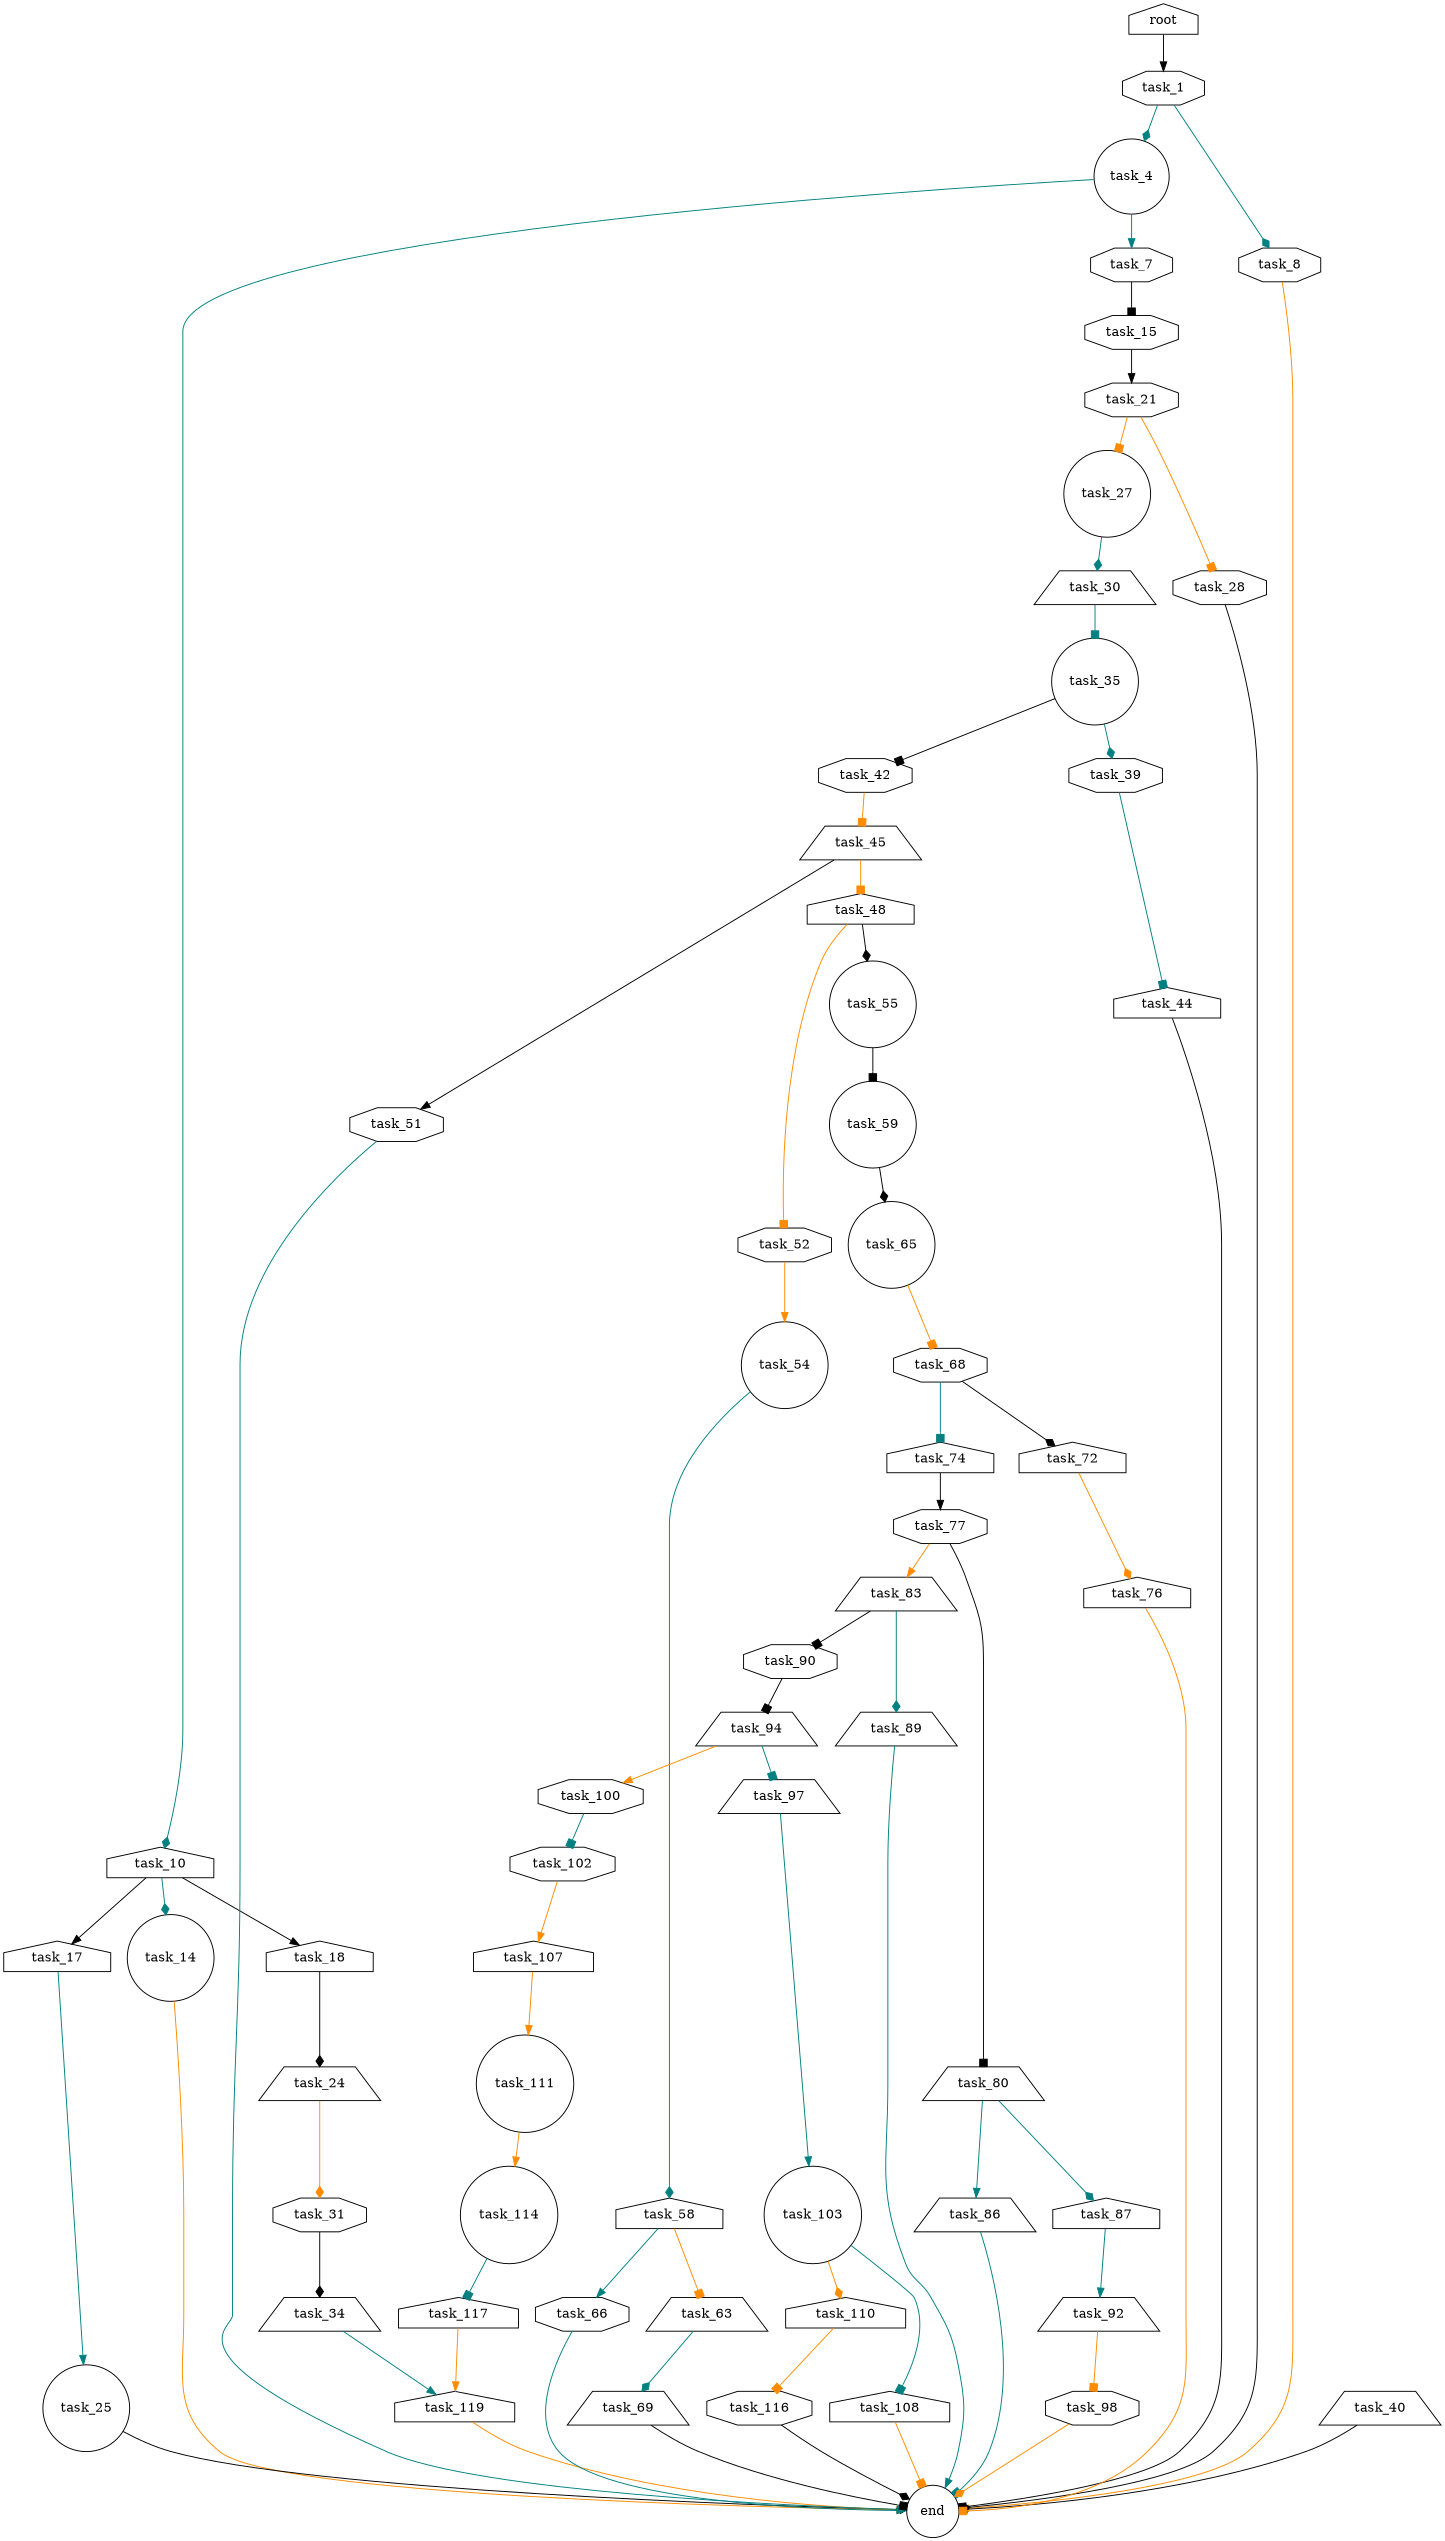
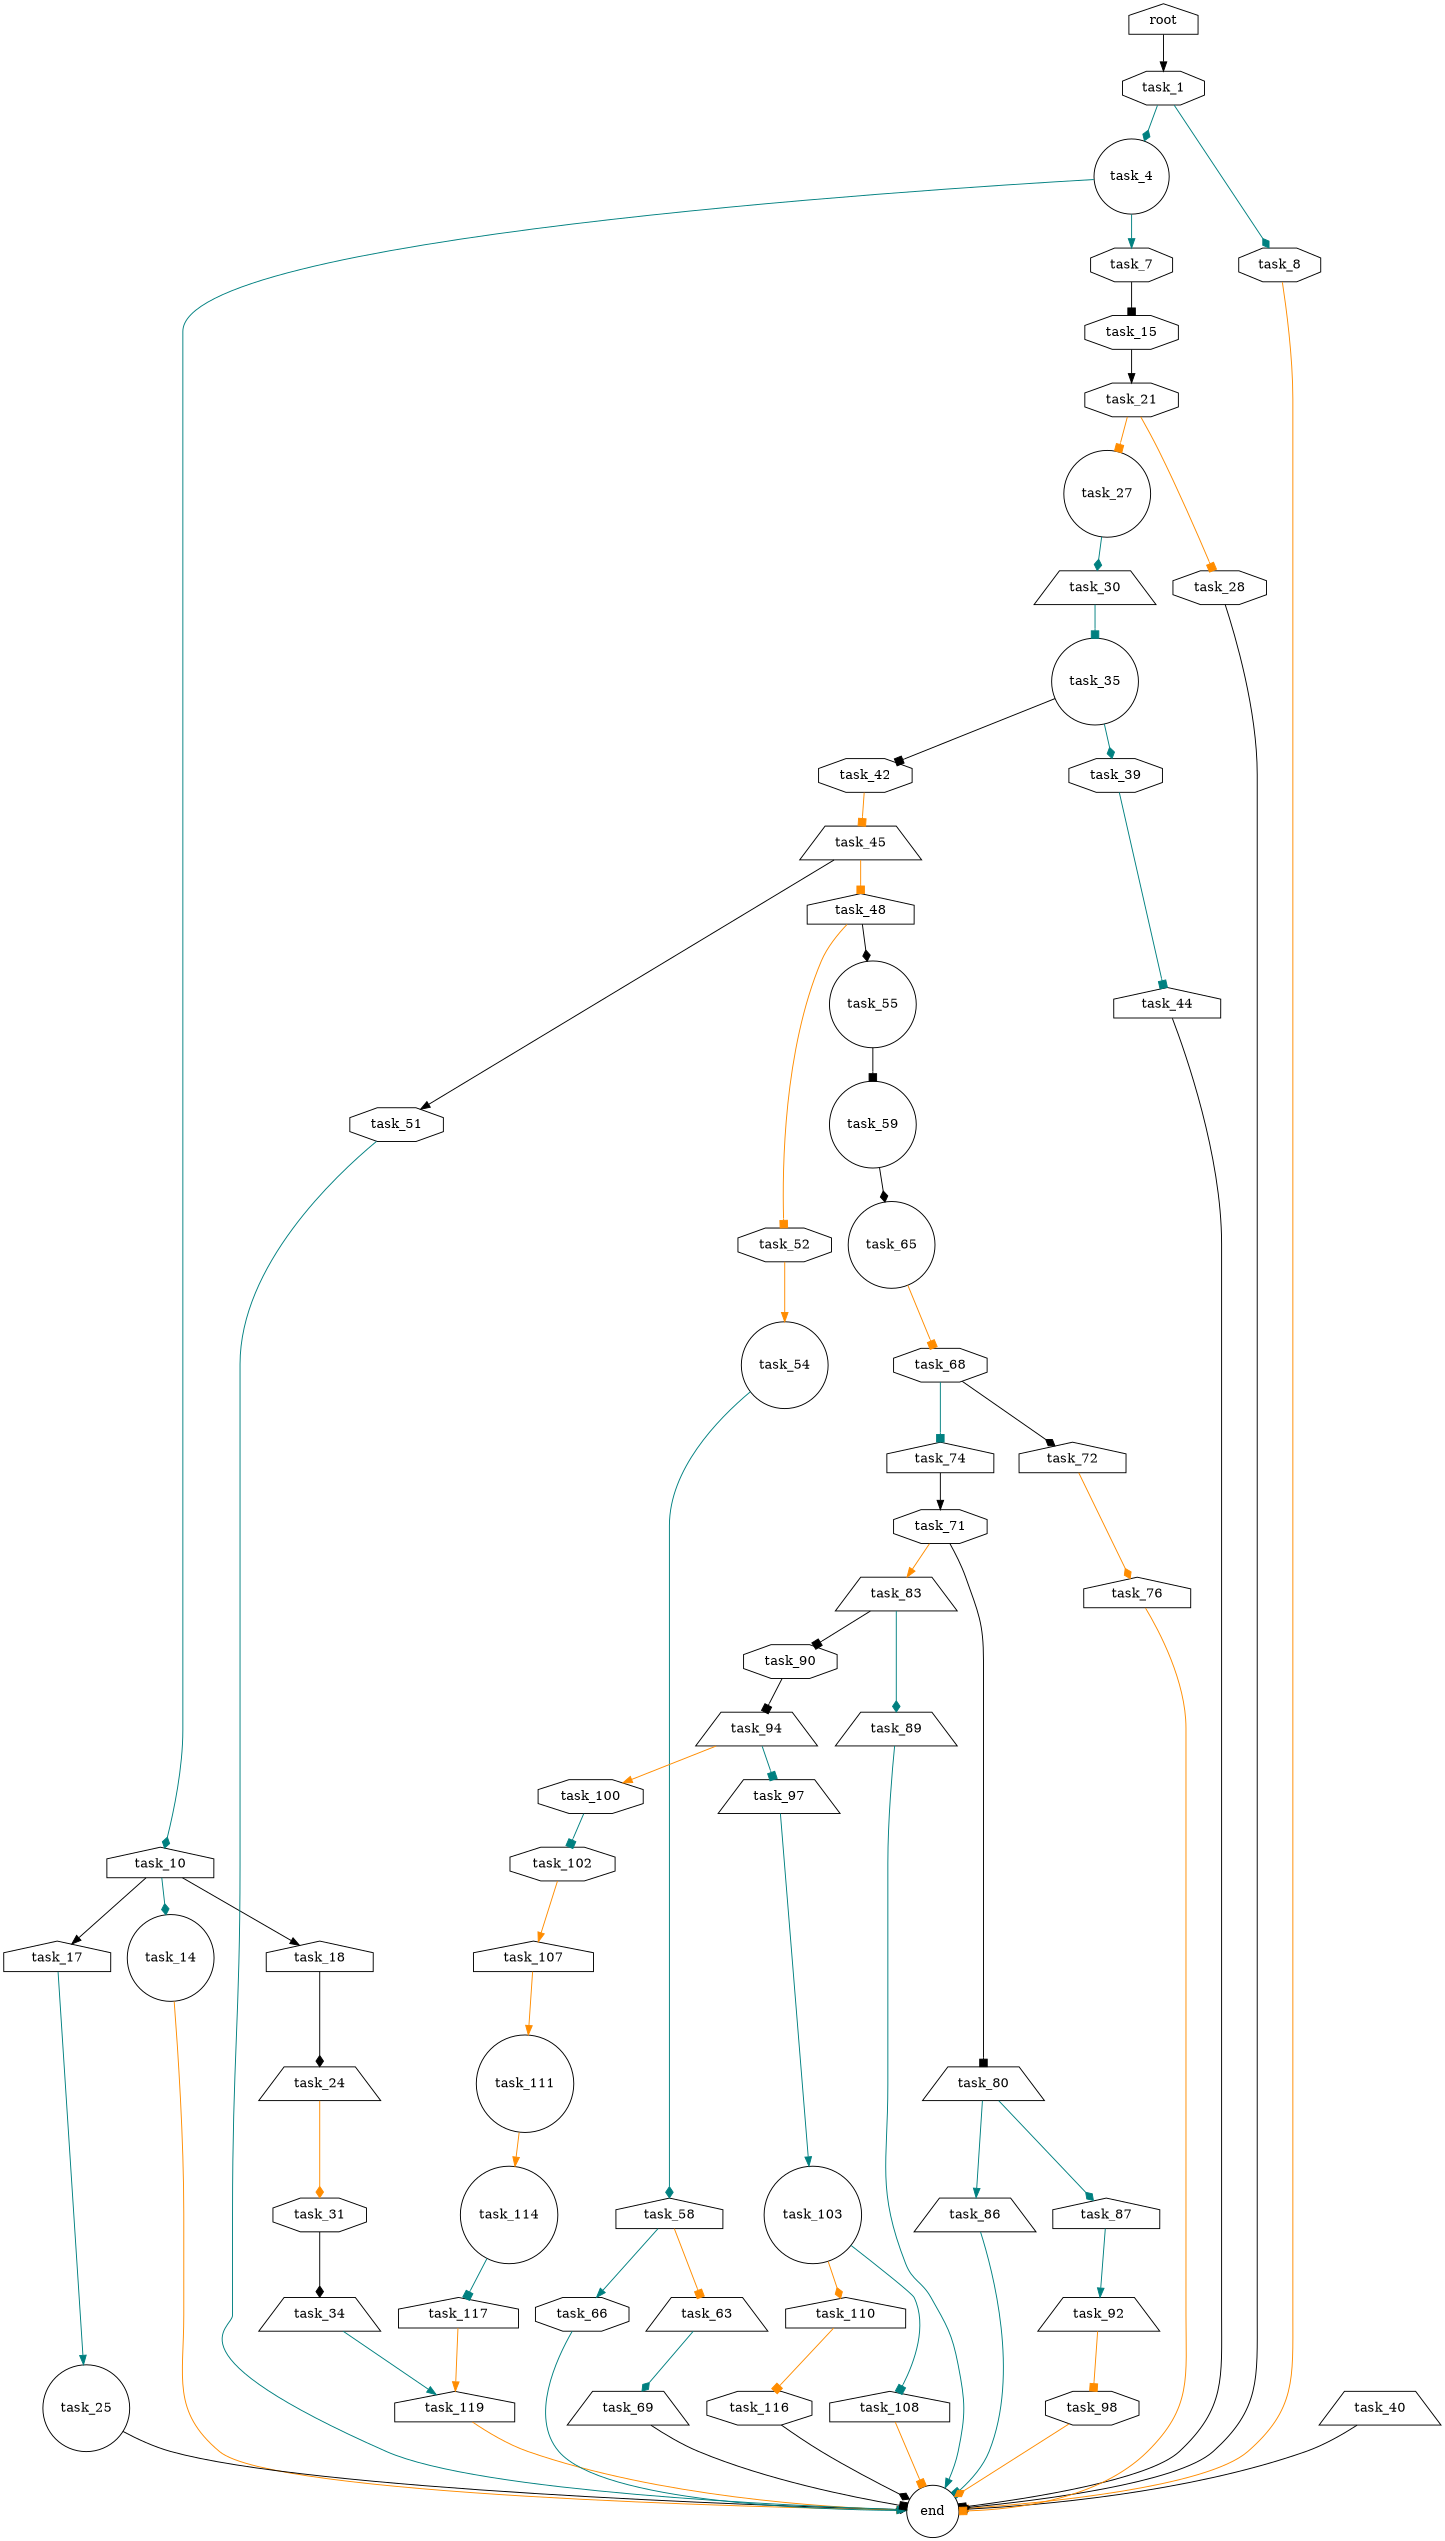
node "task_77": label "task_77" -> "task_71"
